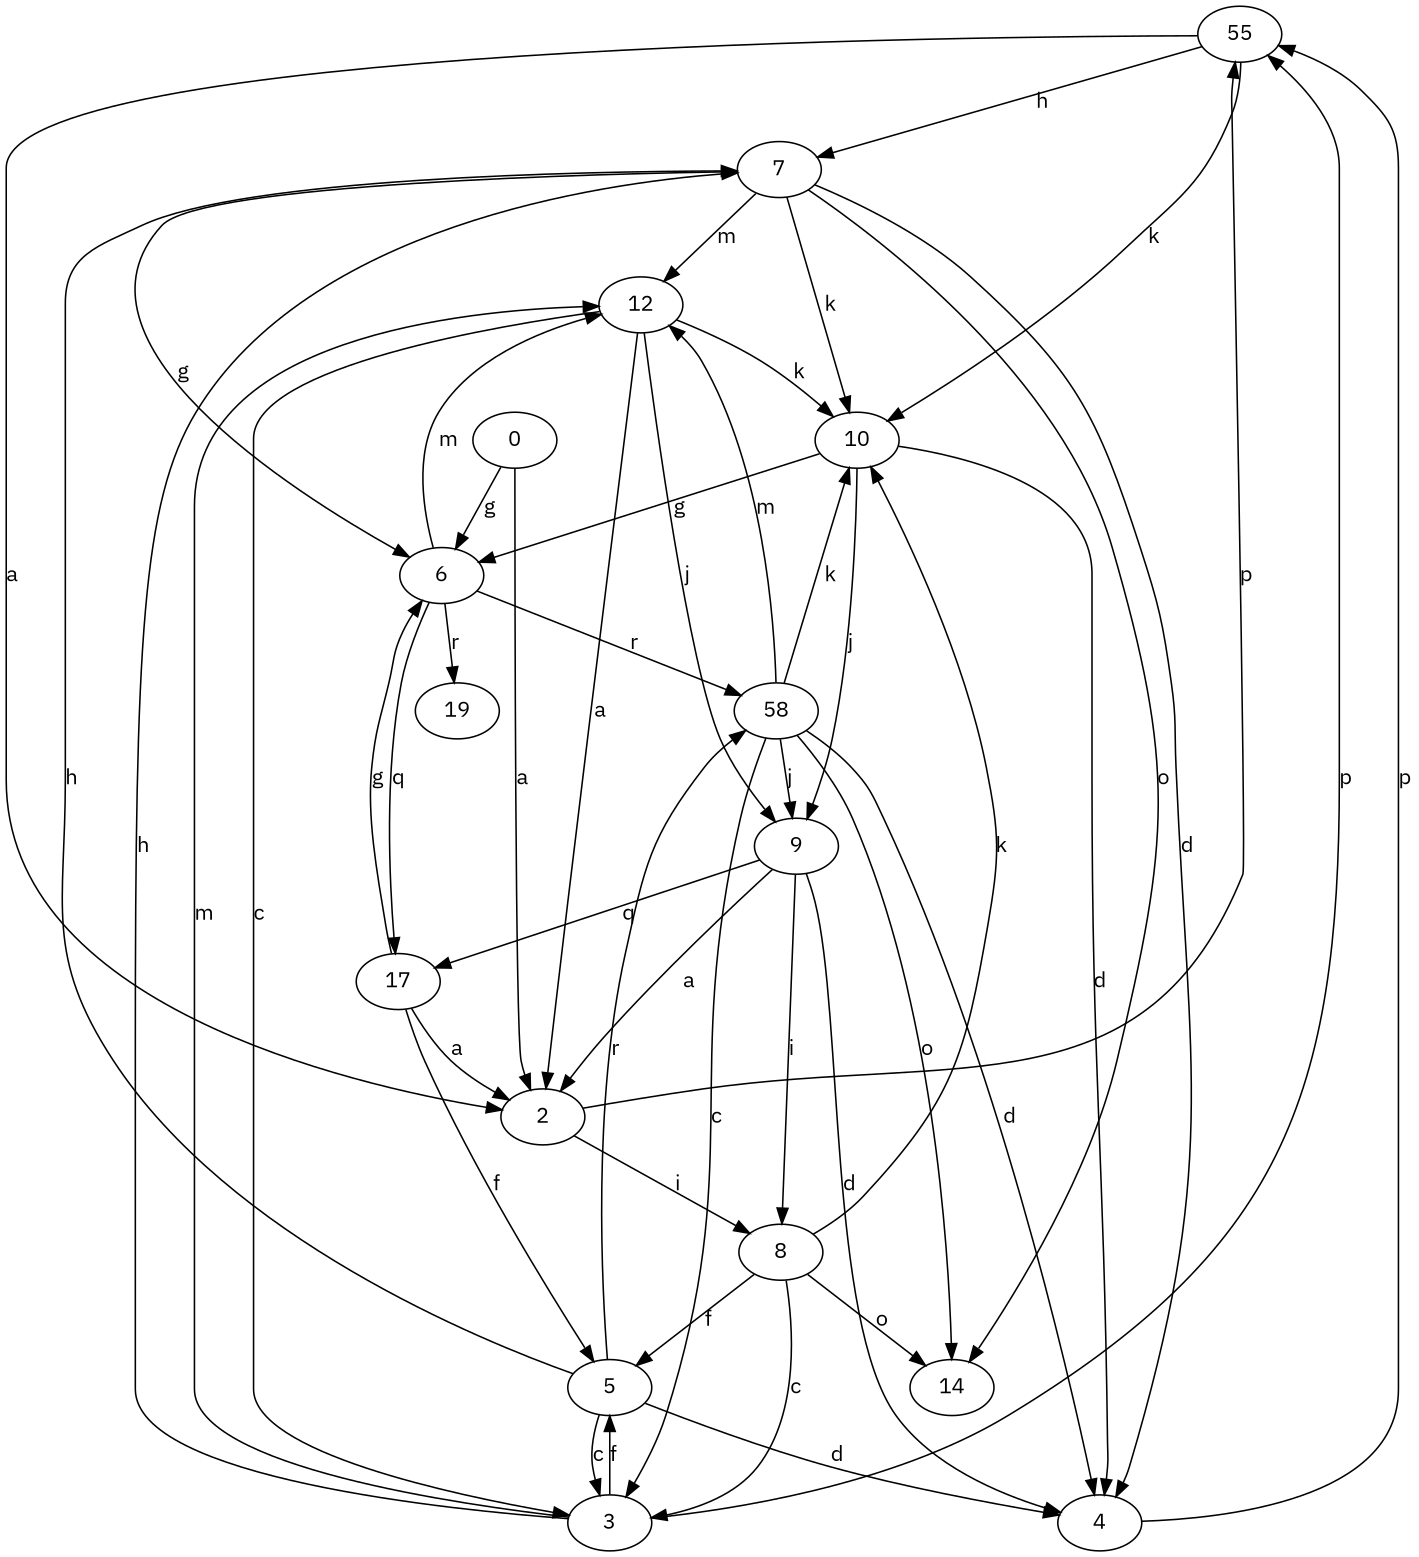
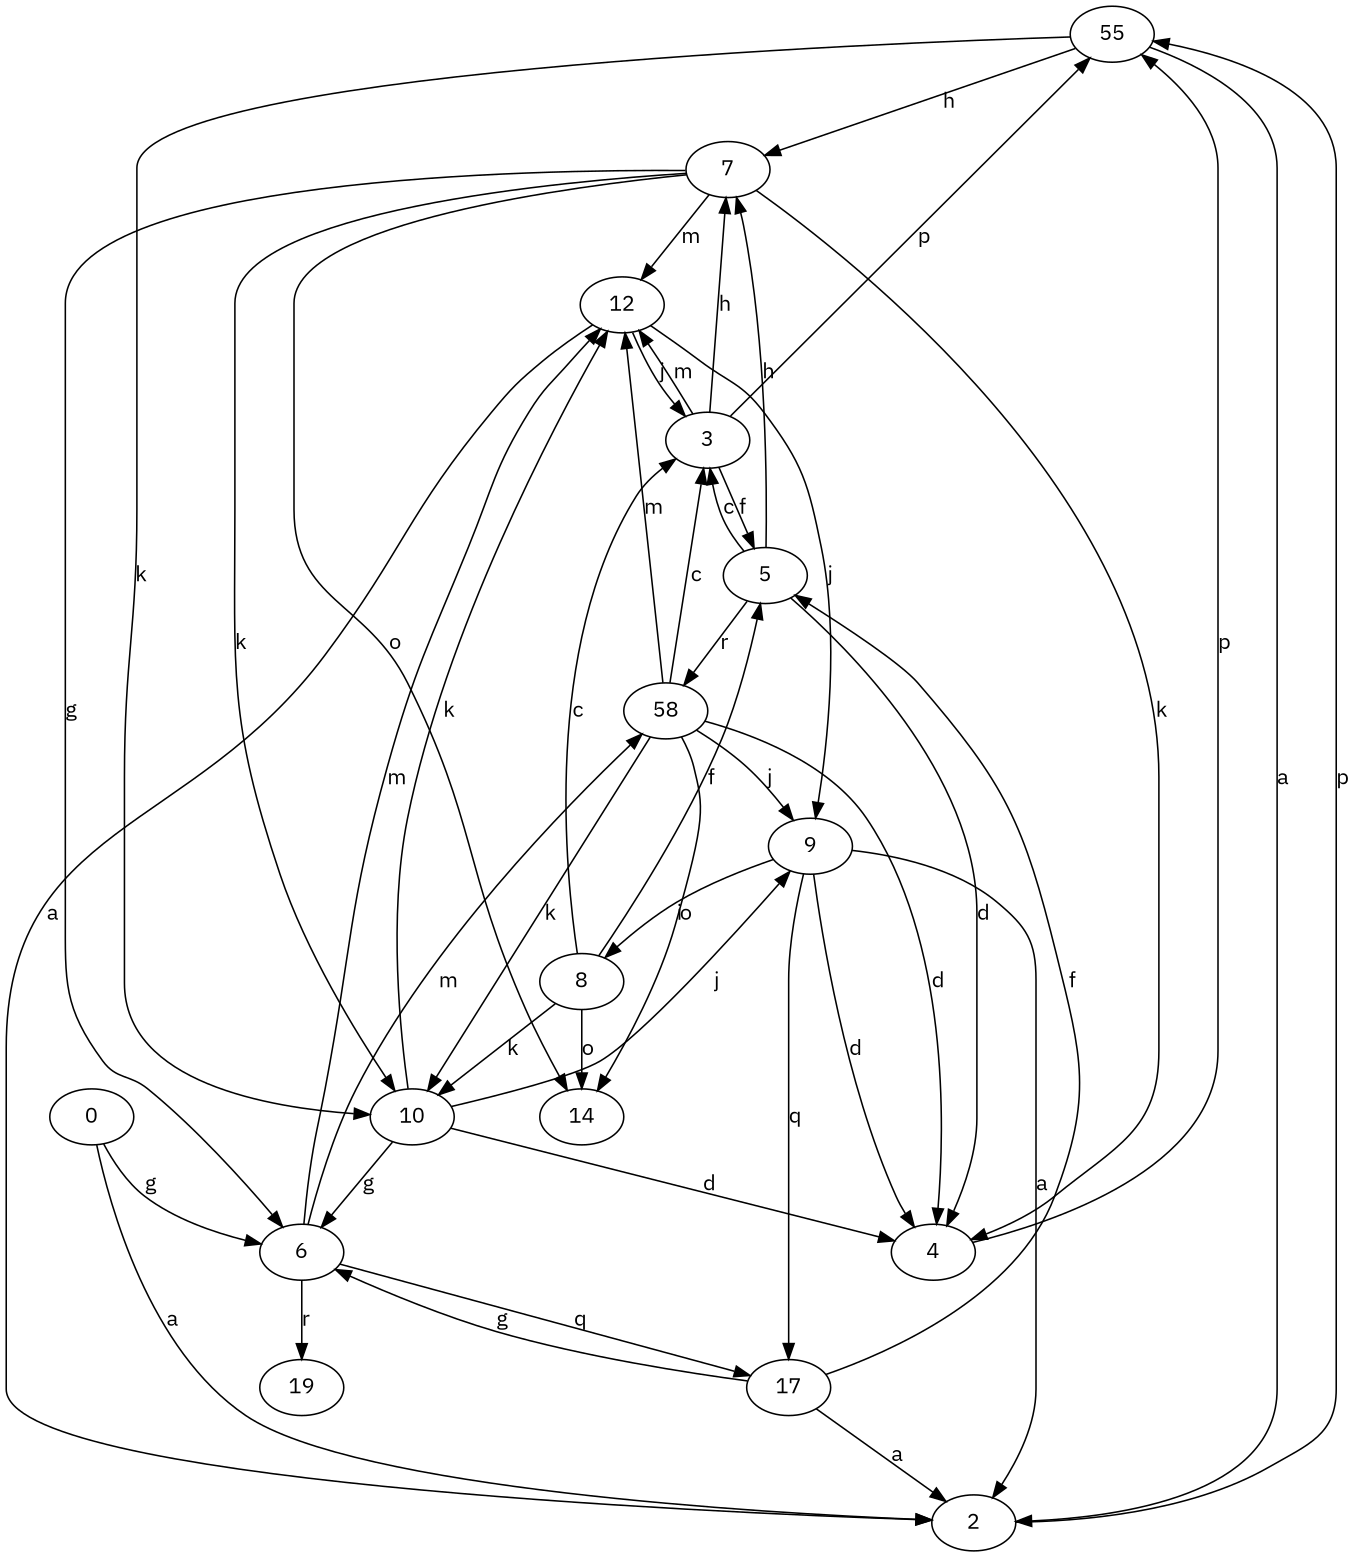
edge "12" -> "10": reversed
edge "6" -> "58": label "r" -> "m"
edge "7" -> "4": label "d" -> "k"
edge "12" -> "3": label "c" -> "j"
edge "2" -> "8": removed, label "i"
